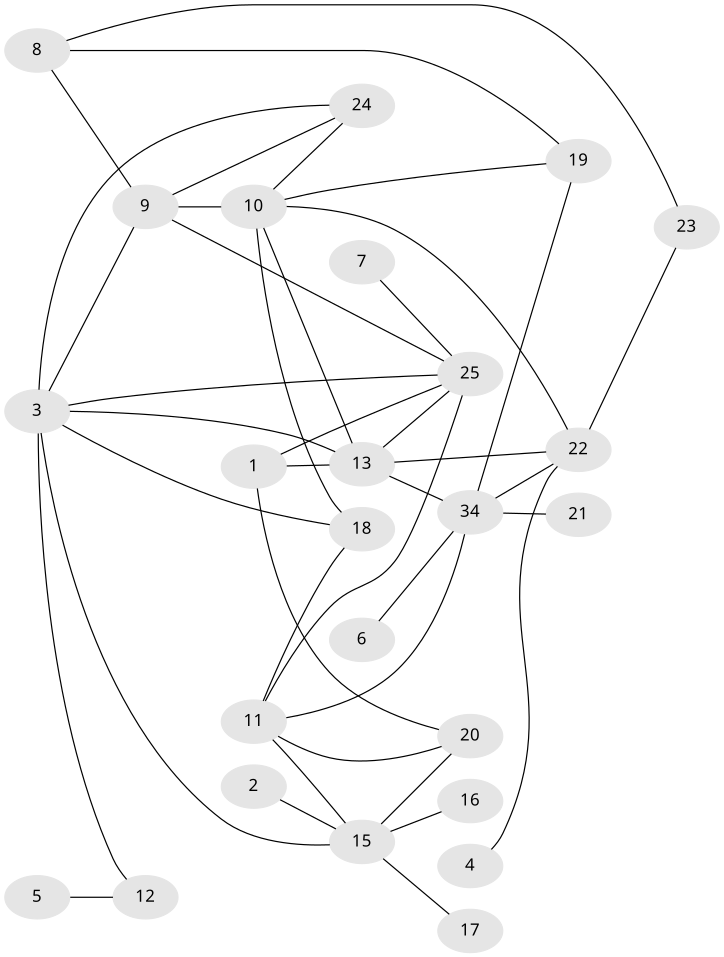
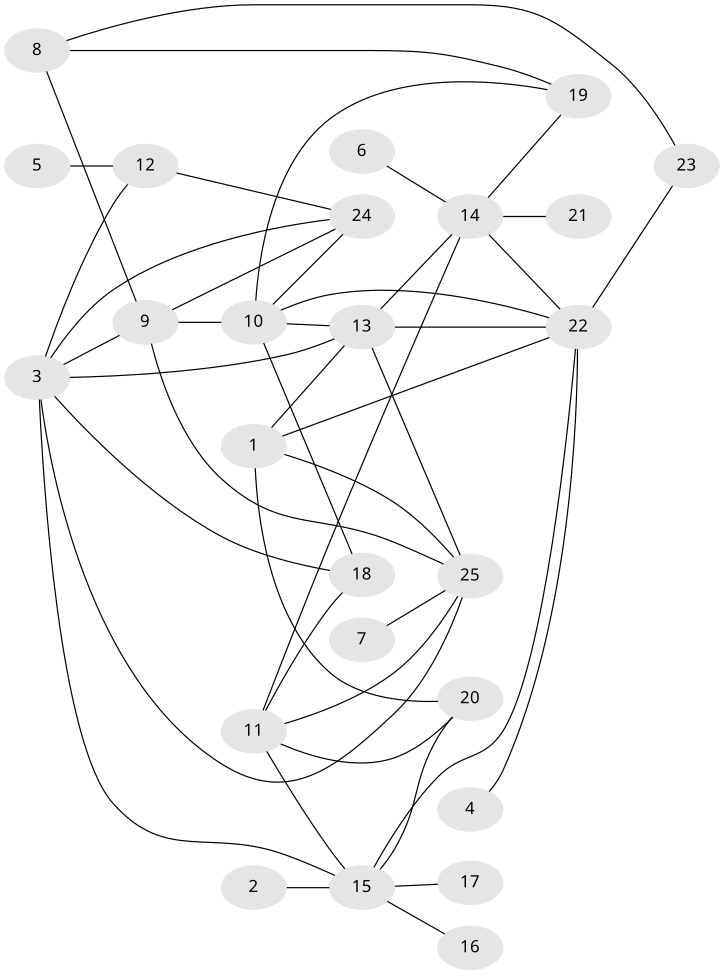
edge "12" -- "24": added
edge "22" -- "1": added
node "34": label "34" -> "14"
edge "22" -- "15": added
